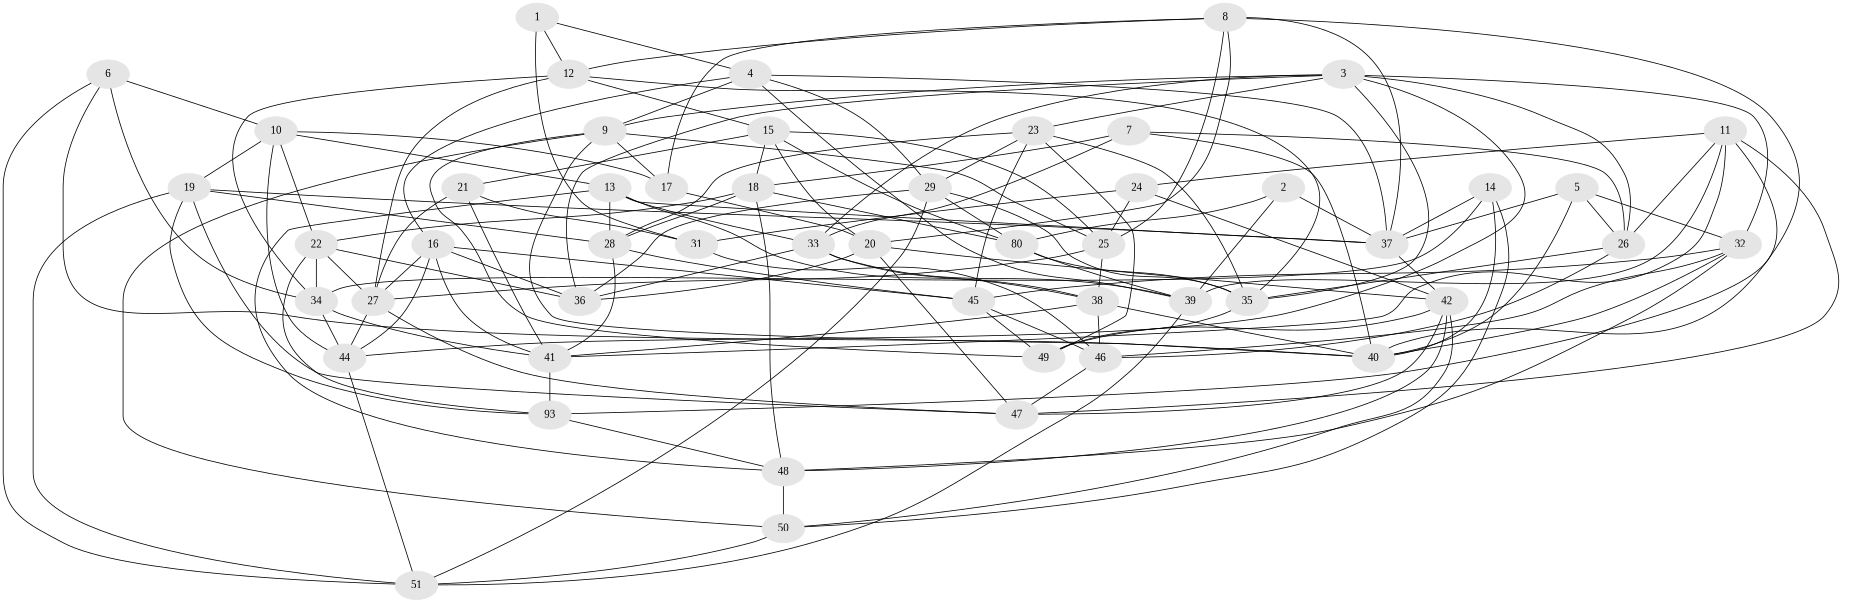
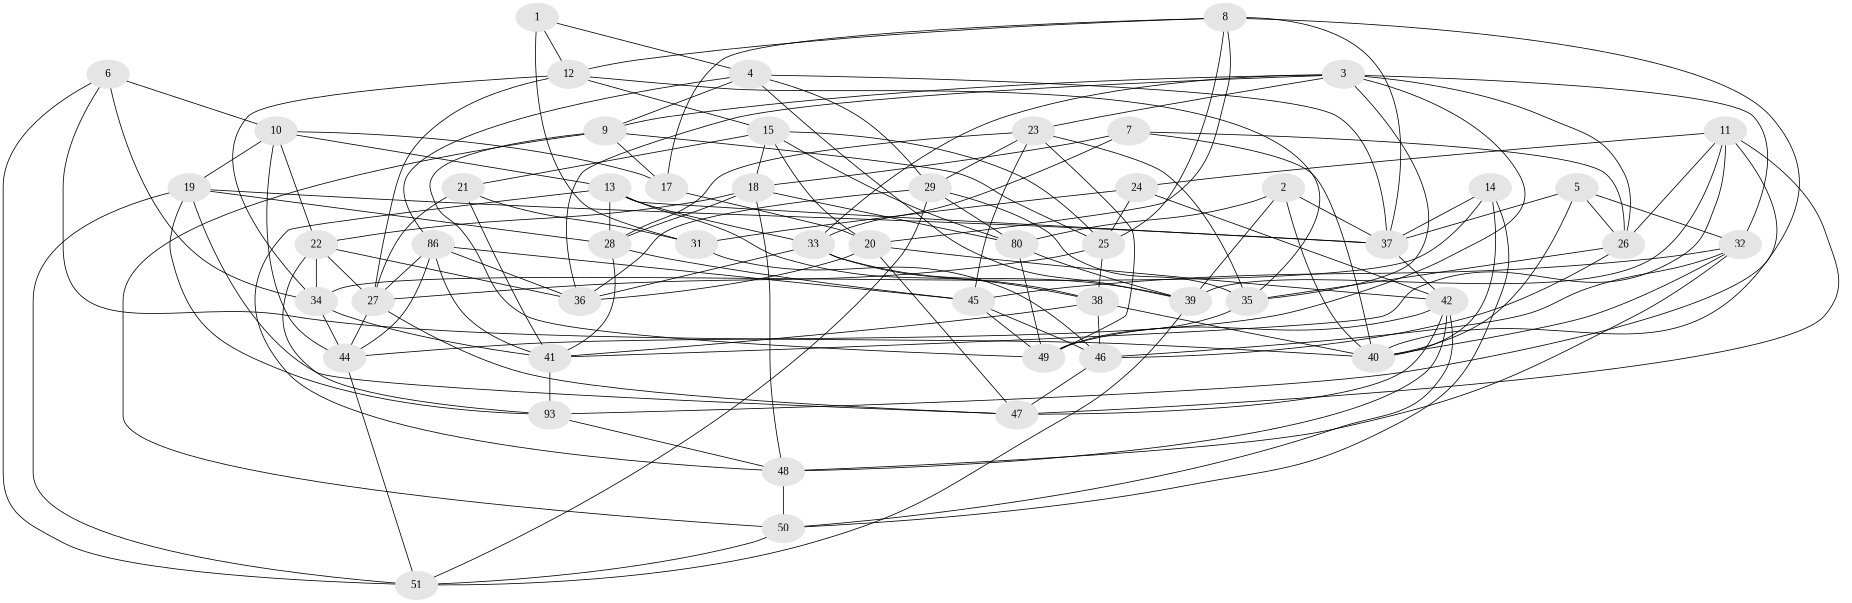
node "16": label "16" -> "86"
edge "80" -- "35": now "80" -- "49"
edge "9" -- "40": now "2" -- "40"
